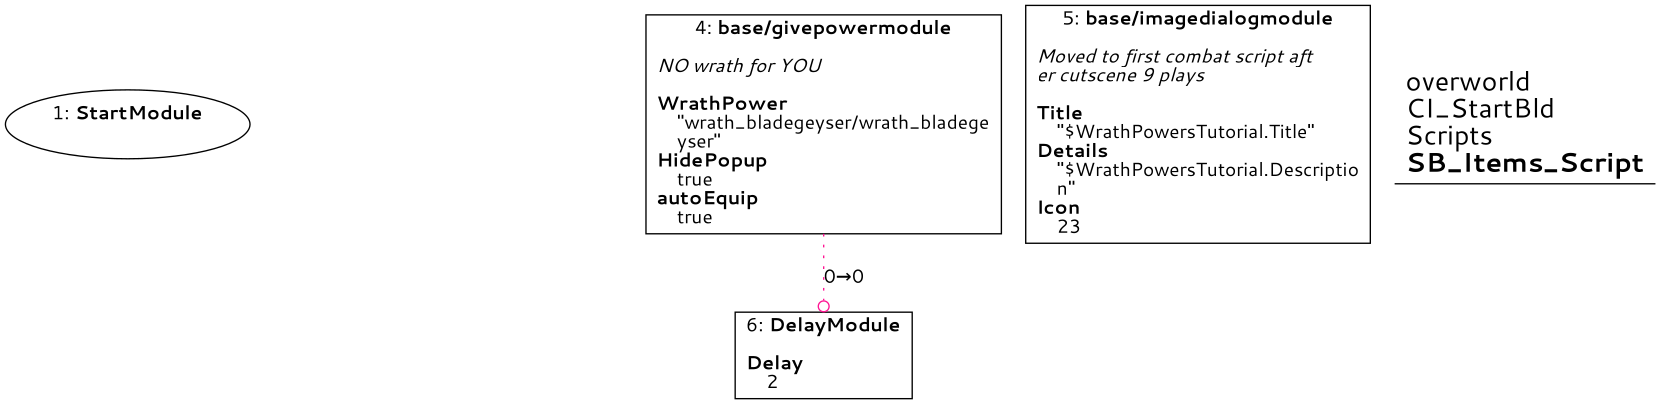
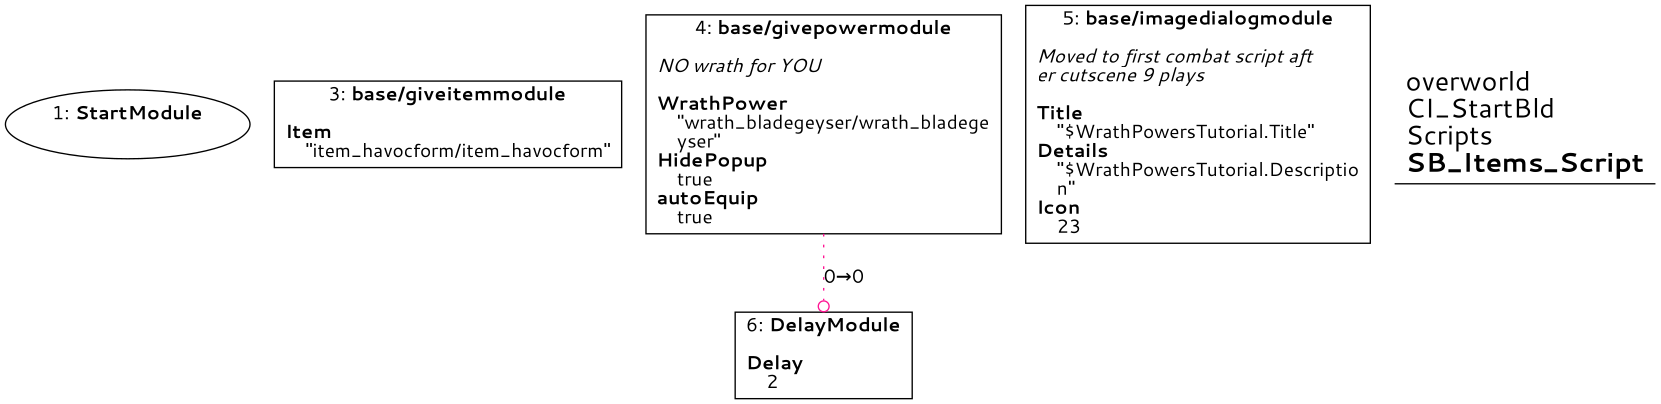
node "3:": added
